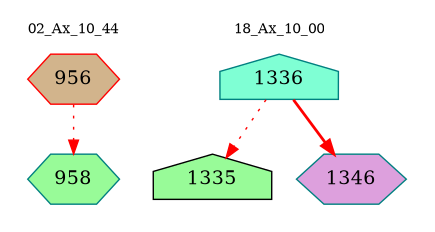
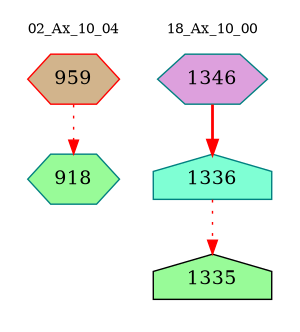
cluster "02_Ax_10_44": label "02_Ax_10_44" -> "02_Ax_10_04"
node "956": label "956" -> "959"
edge "1336" -> "1346": reversed
node "958": label "958" -> "918"
